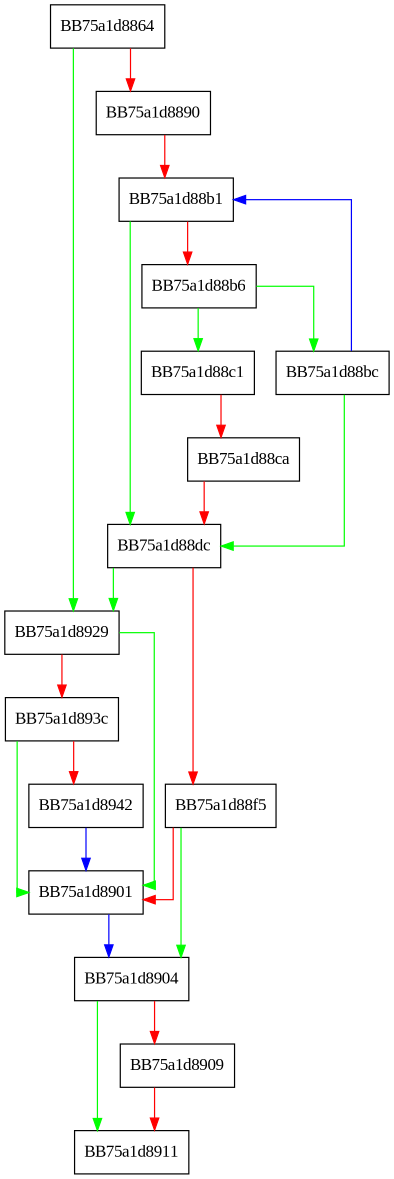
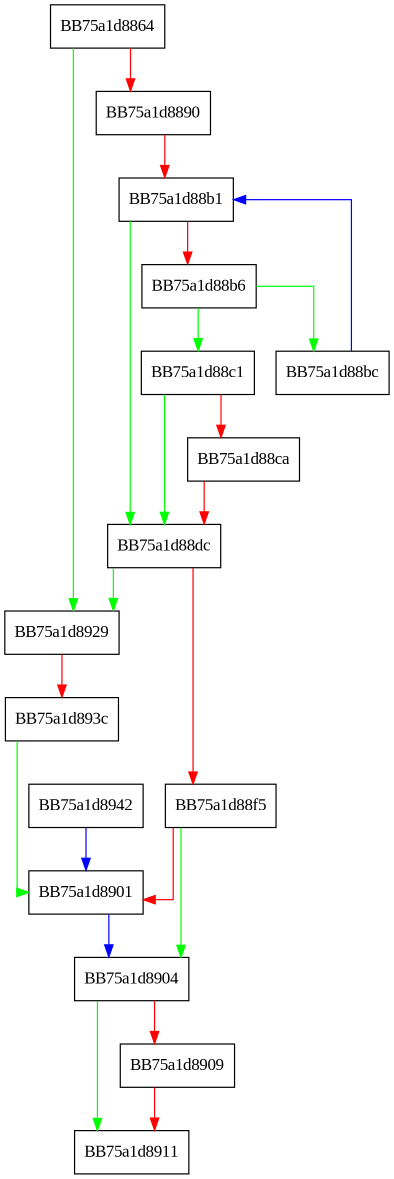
edge "BB75a1d88bc" -> "BB75a1d88dc": now "BB75a1d88c1" -> "BB75a1d88dc"
edge "BB75a1d8929" -> "BB75a1d8901": removed
edge "BB75a1d893c" -> "BB75a1d8942": removed
